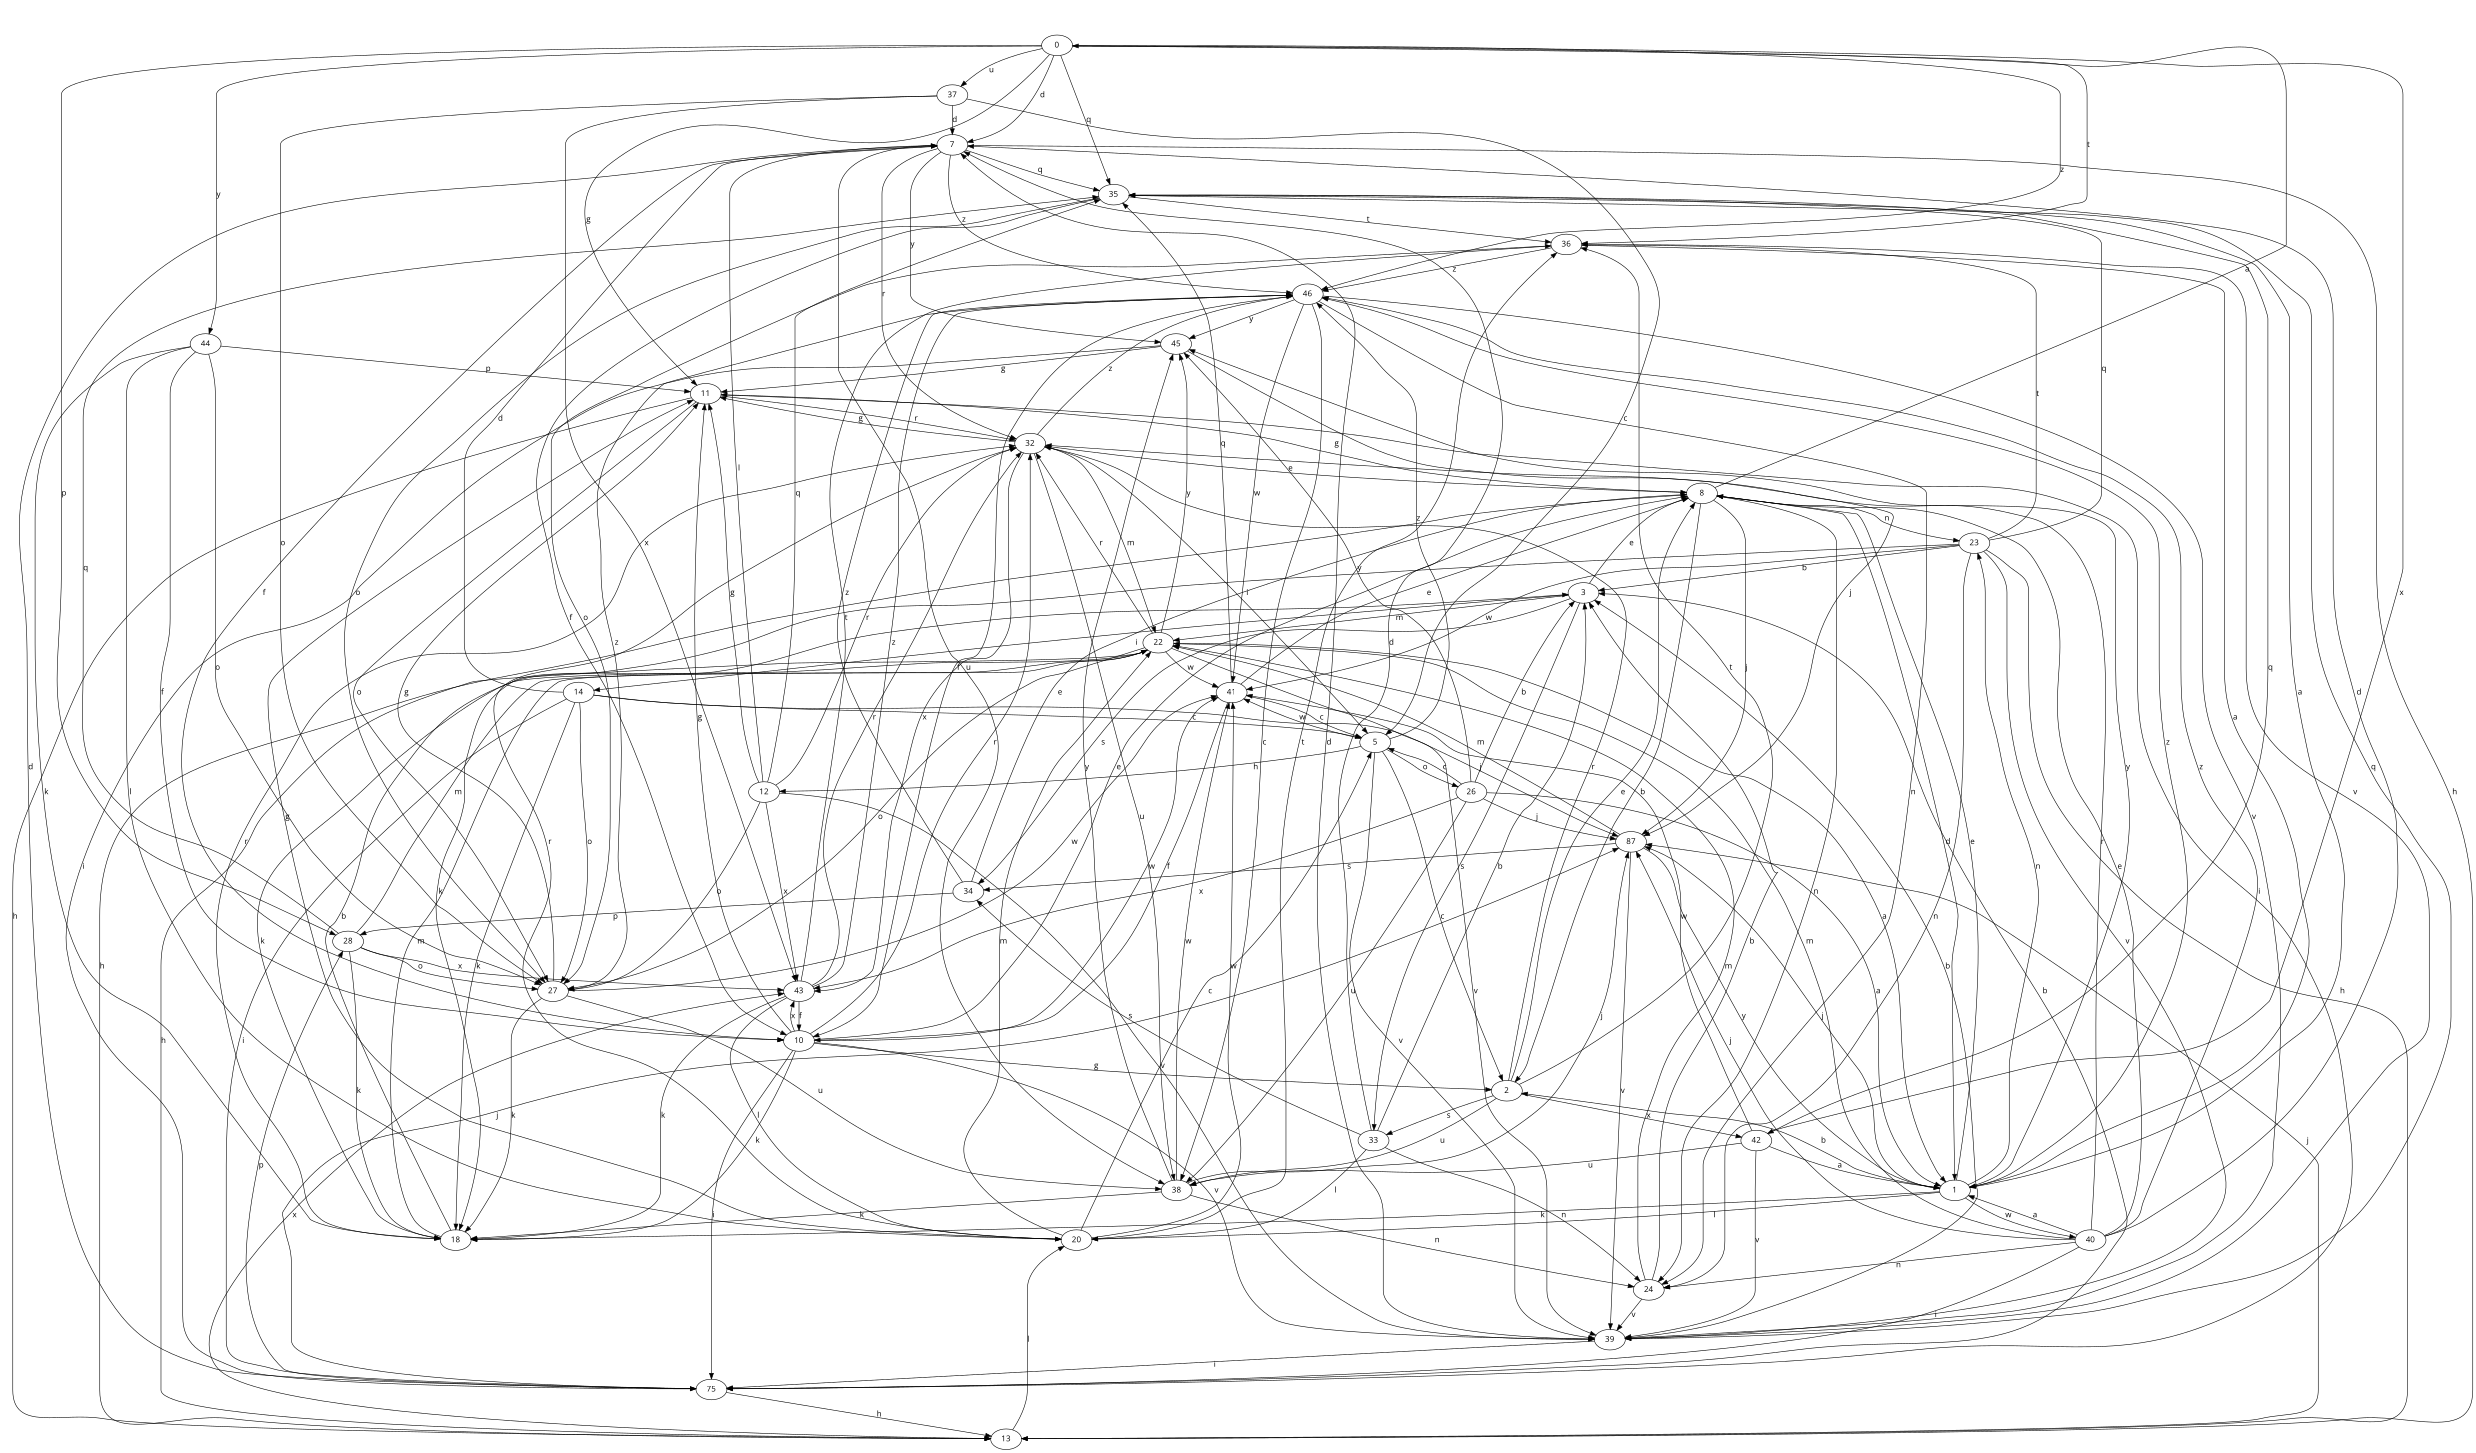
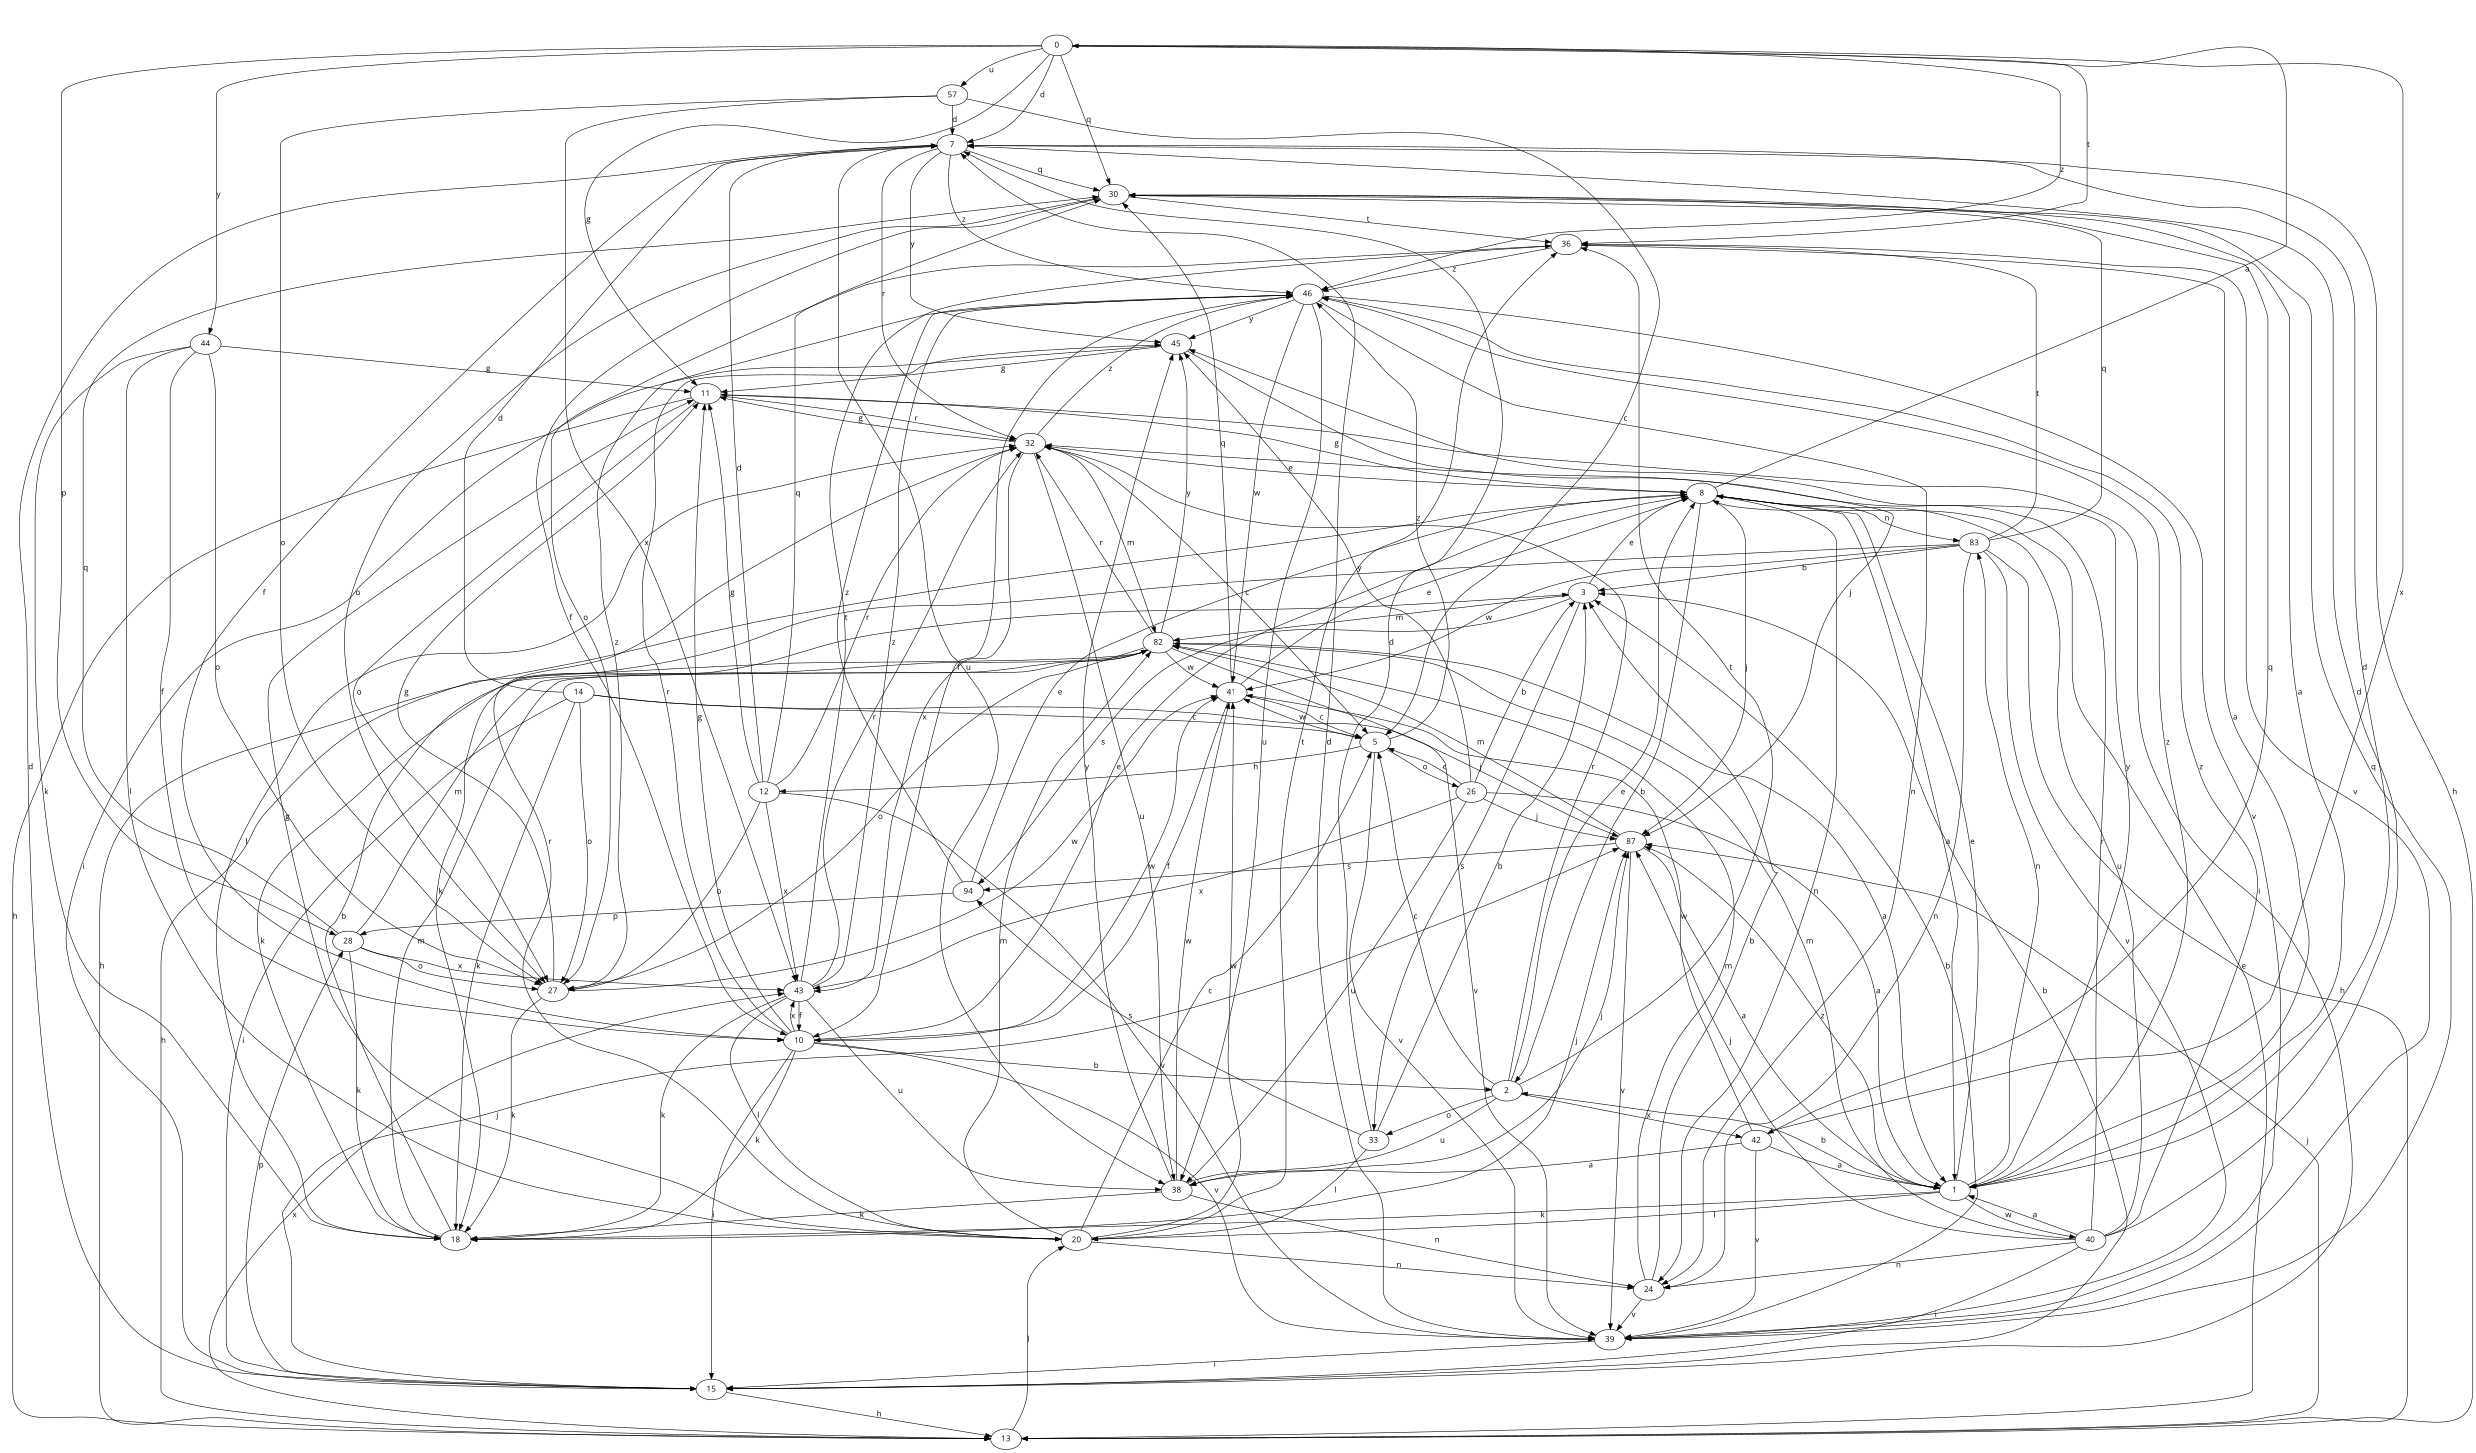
node "37": label "37" -> "57"
node "35": label "35" -> "30"
edge "1" -> "7": added, label "d"
edge "44" -> "11": label "p" -> "g"
edge "12" -> "7": label "l" -> "d"
node "23": label "23" -> "83"
edge "32" -> "5": label "i" -> "c"
edge "3" -> "14": removed, label "i"
node "22": label "22" -> "82"
edge "46" -> "38": label "c" -> "u"
edge "10" -> "32": now "10" -> "45"
edge "18" -> "32": label "r" -> "l"
edge "8" -> "1": label "d" -> "a"
edge "40" -> "8": label "e" -> "u"
node "34": label "34" -> "94"
edge "5" -> "2": reversed
edge "87" -> "1": label "y" -> "a"
edge "1" -> "87": label "j" -> "z"
edge "10" -> "2": label "g" -> "b"
edge "2" -> "33": label "s" -> "o"
edge "27" -> "38": now "43" -> "38"
edge "42" -> "38": label "u" -> "a"
edge "33" -> "24": now "20" -> "24"
edge "18" -> "87": added, label "j"
edge "13" -> "8": added, label "e"
node "75": label "75" -> "15"
